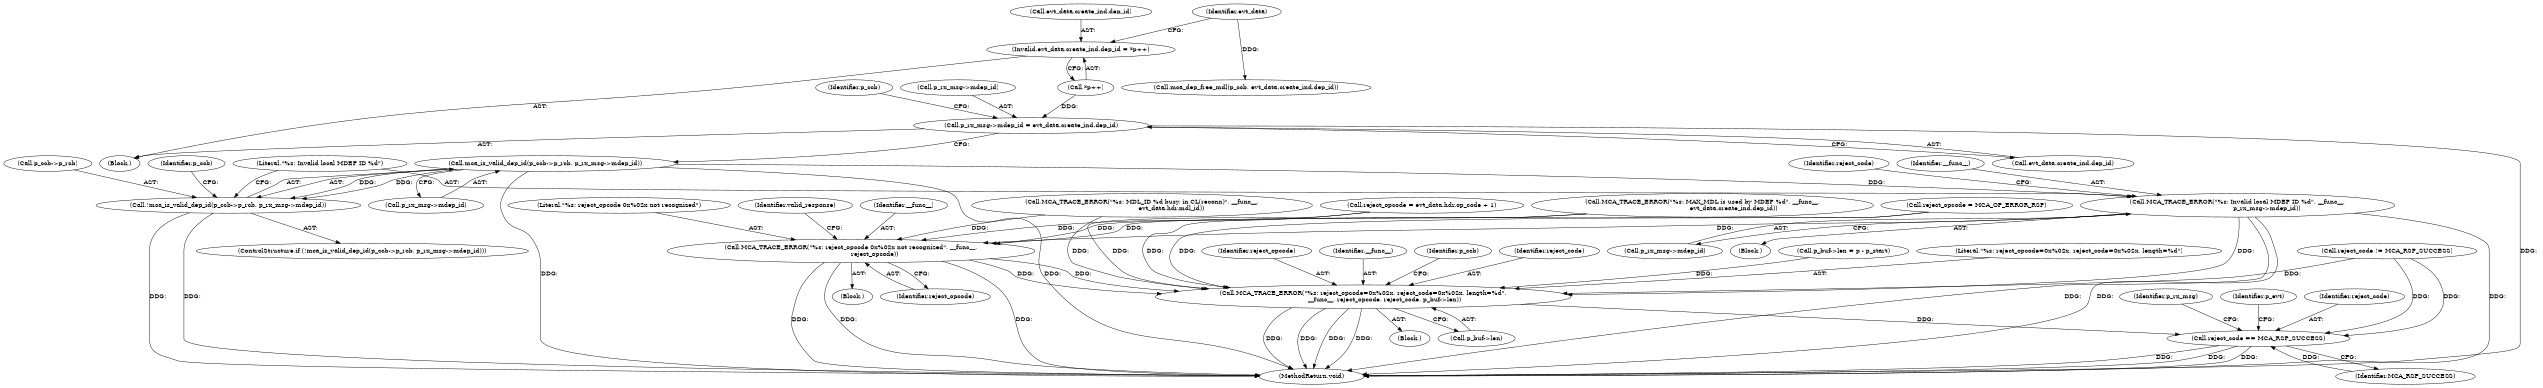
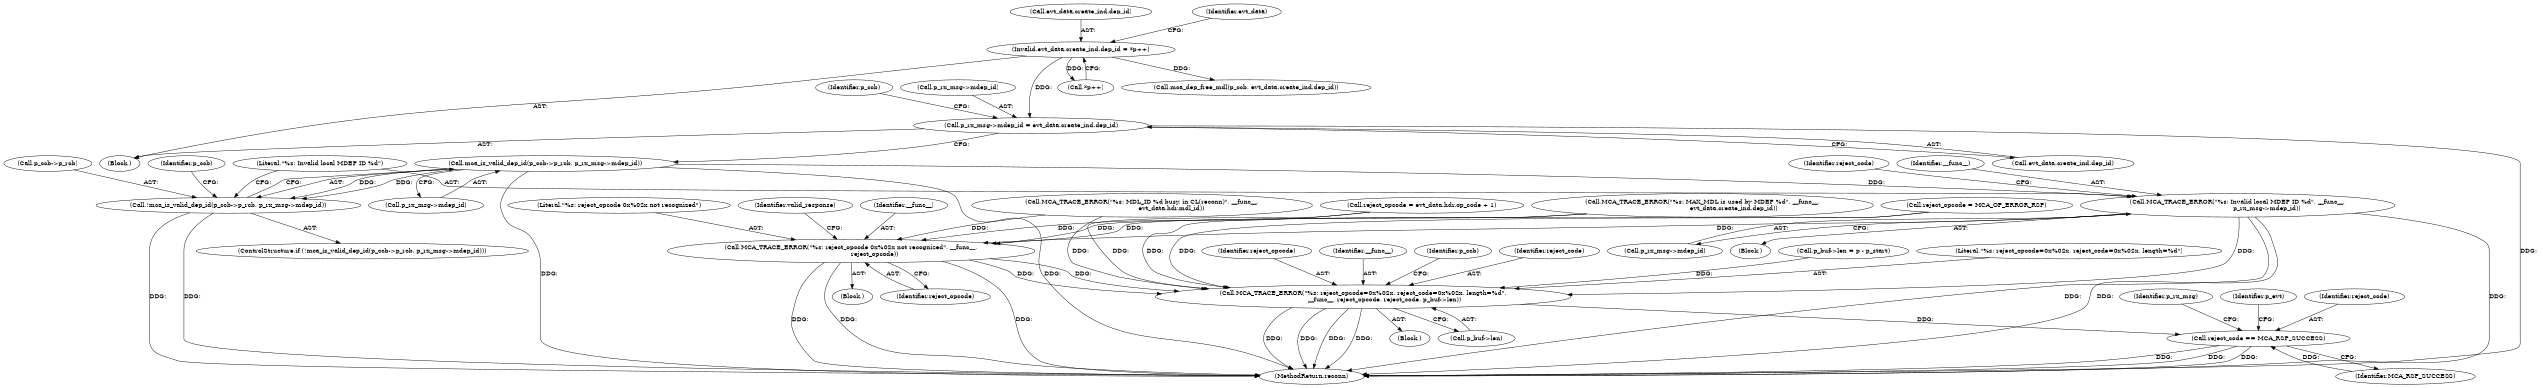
edge "(Identifier,evt_data)" -> "(Call,mca_dep_free_mdl(p_ccb, evt_data.create_ind.dep_id))": now "(Invalid,evt_data.create_ind.dep_id = *p++)" -> "(Call,mca_dep_free_mdl(p_ccb, evt_data.create_ind.dep_id))"
edge "(Invalid,evt_data.create_ind.dep_id = *p++)" -> "(Call,*p++)": label "CFG: " -> "DDG: "
edge "(Call,*p++)" -> "(Invalid,evt_data.create_ind.dep_id = *p++)": label "AST: " -> "CFG: "
edge "(Call,*p++)" -> "(Call,p_rx_msg->mdep_id = evt_data.create_ind.dep_id)": now "(Invalid,evt_data.create_ind.dep_id = *p++)" -> "(Call,p_rx_msg->mdep_id = evt_data.create_ind.dep_id)"
edge "(Call,!mca_is_valid_dep_id(p_ccb->p_rcb, p_rx_msg->mdep_id))" -> "(Call,mca_is_valid_dep_id(p_ccb->p_rcb, p_rx_msg->mdep_id))": label "AST: " -> "CFG: "
node "(Call,reject_code != MCA_RSP_SUCCESS)": removed
node "(MethodReturn,void)": label "(MethodReturn,void)" -> "(MethodReturn,reconn)"
